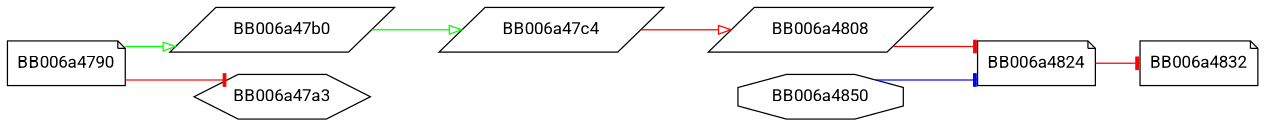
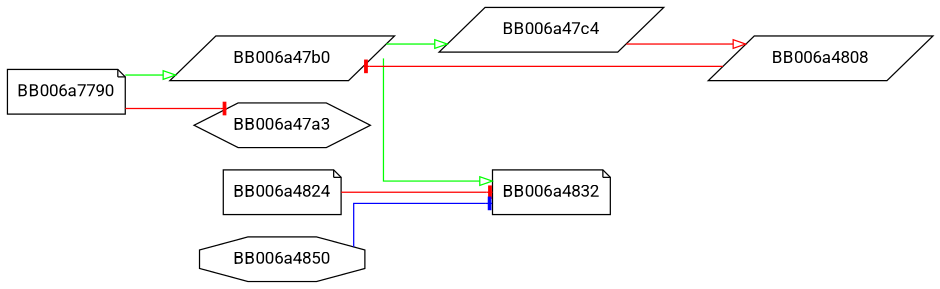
edge "BB006a4808" -> "BB006a4824": now "BB006a4808" -> "BB006a47b0"
node "BB006a4790": label "BB006a4790" -> "BB006a7790"
edge "BB006a4850" -> "BB006a4824": now "BB006a4850" -> "BB006a4832"
edge "BB006a47b0" -> "BB006a4832": added
